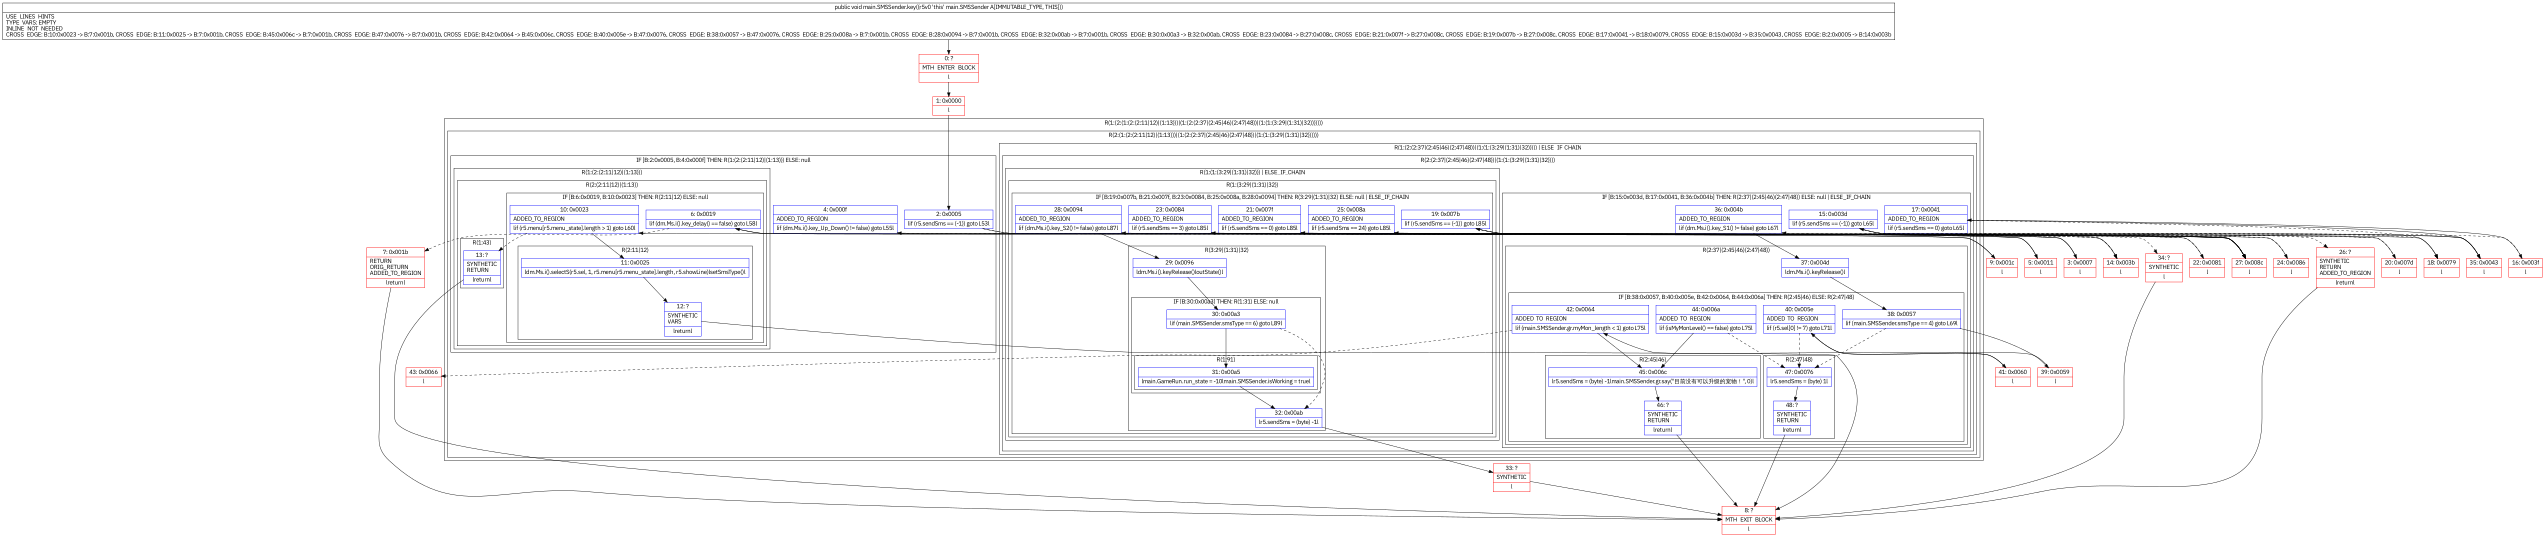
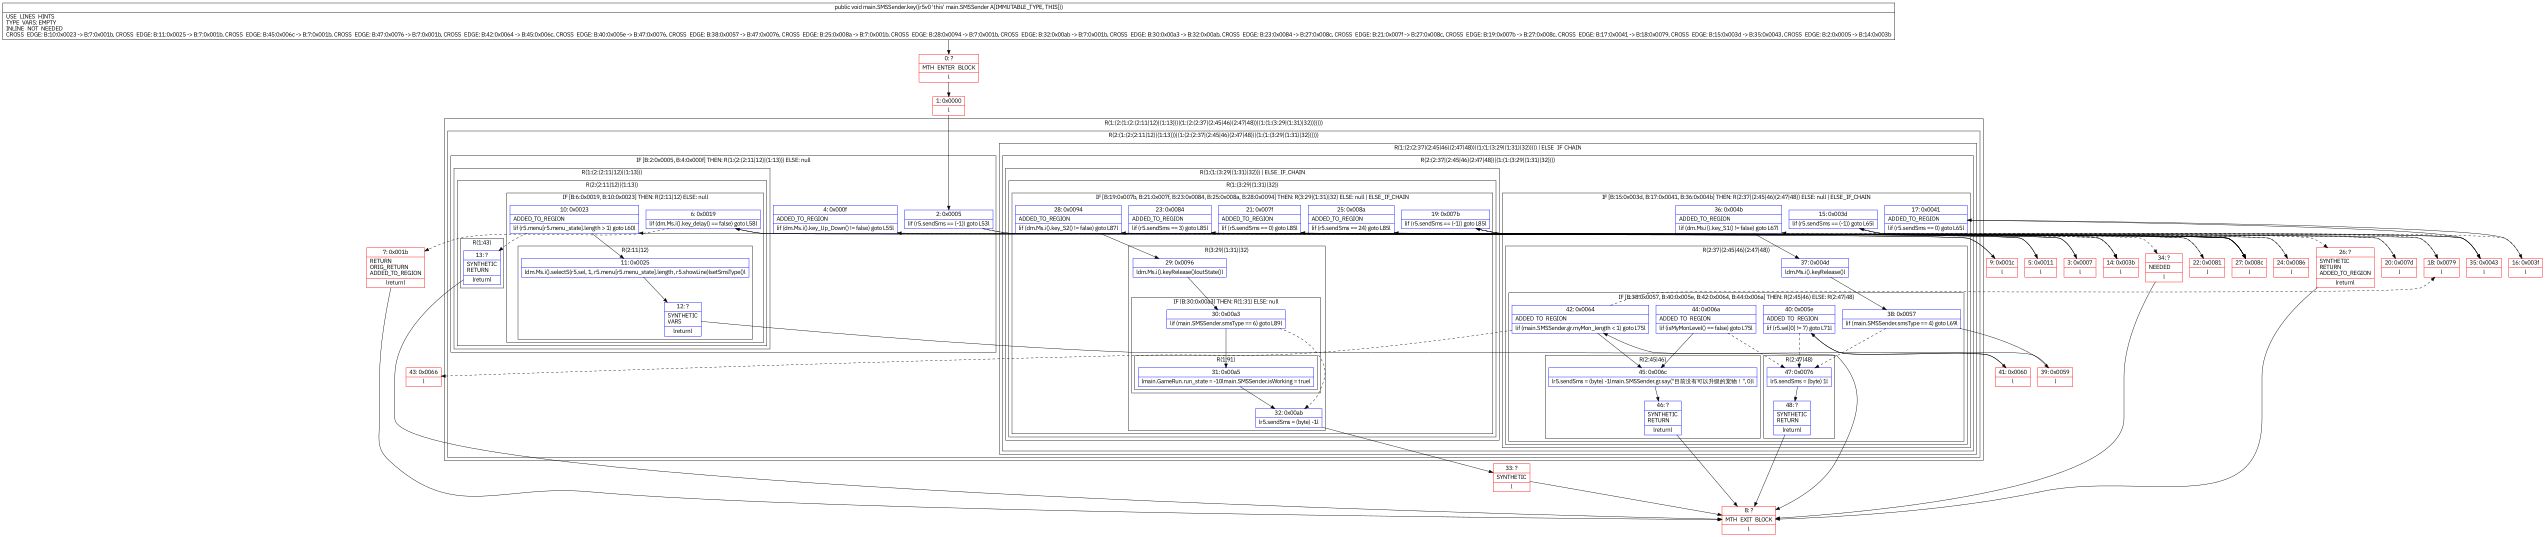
edge "17: 0x0041" -> "18: 0x0079": now "42: 0x0064" -> "18: 0x0079"
node "34: ?": text "SYNTHETIC" -> "NEEDED"
